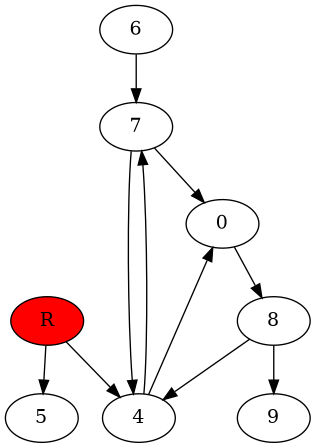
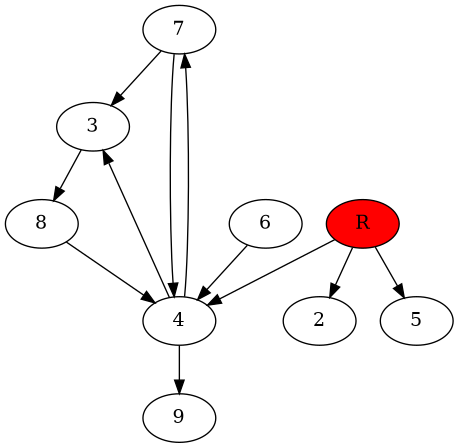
edge "6" -> "7": now "6" -> "4"
node "0": label "0" -> "3"
node "2": added
edge "8" -> "9": now "4" -> "9"
